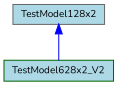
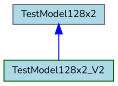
node "TestModel628x2_V2": label "TestModel628x2_V2" -> "TestModel128x2_V2"
